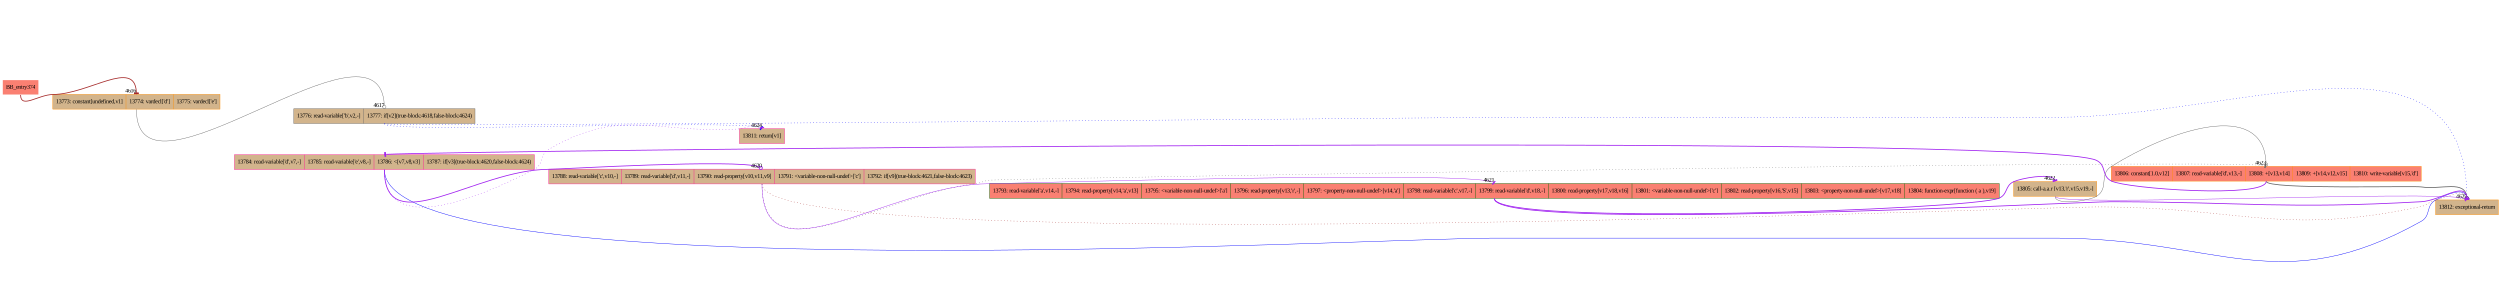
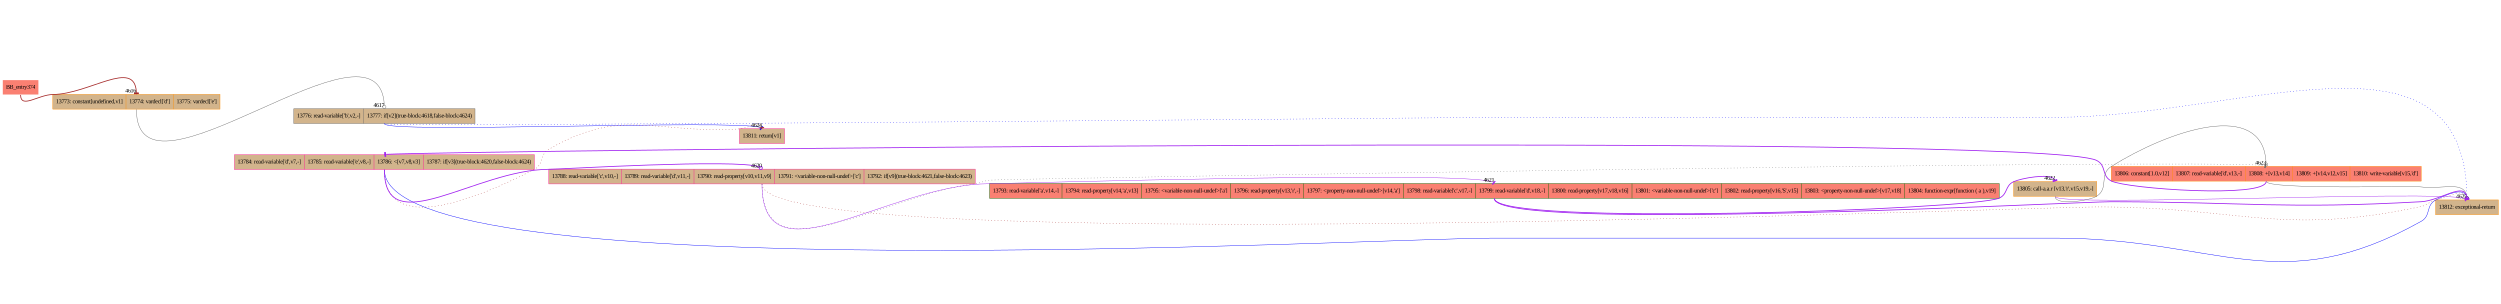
edge "13776: read-variable['b',v2,-]" -> "13811: return[v1]": style dotted -> solid
edge "13784: read-variable['d',v7,-]" -> "13811: return[v1]": color purple -> brown
edge "13806: constant[1.0,v12]" -> "13812: exceptional-return": style bold -> solid
